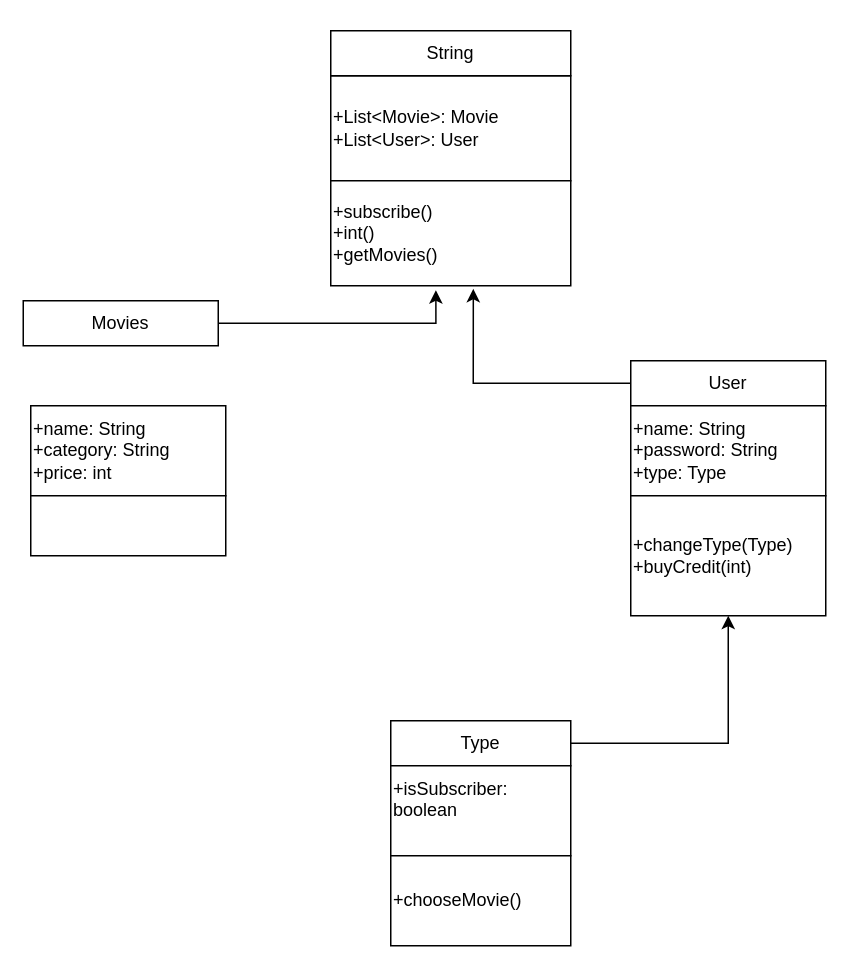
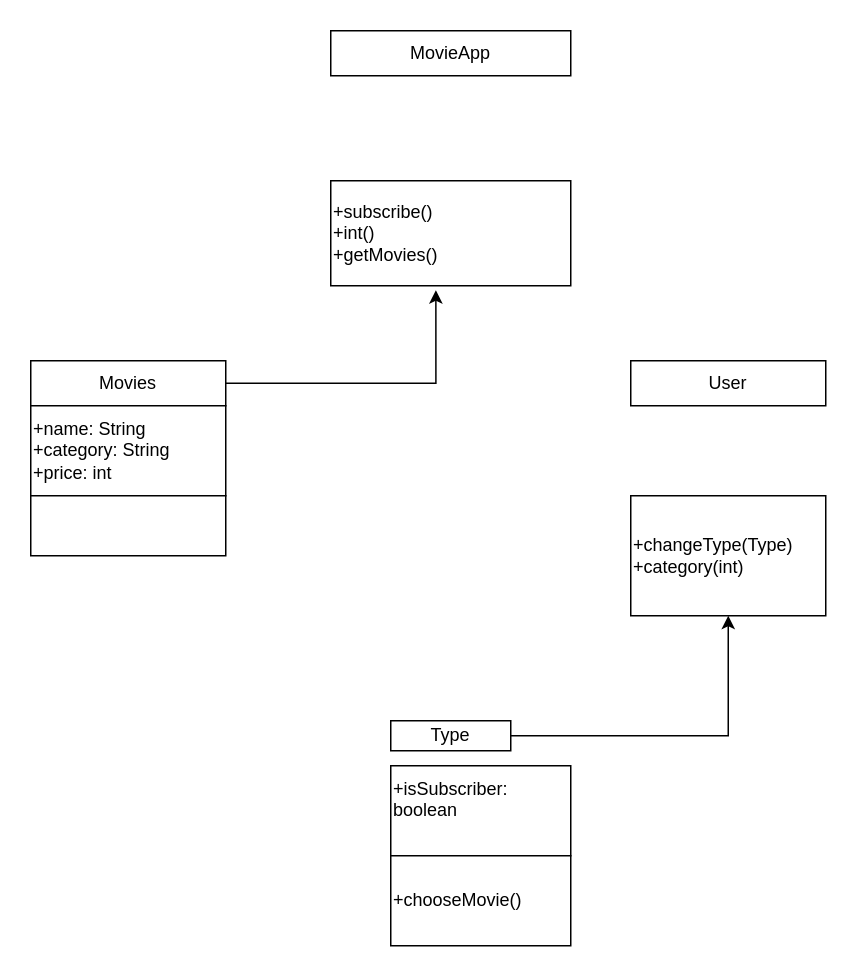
node "String": label "String" -> "MovieApp"
node "+List<Movie>: Movie +List<User>: User": removed
node "Movies": moved (121, 323) -> (128, 383)
edge "User" -> "+subscribe() +int() +getMovies()": removed
node "+name: String +password: String +type: Type": removed
node "+changeType(Type) +buyCredit(int)": label "+changeType(Type) +buyCredit(int)" -> "+changeType(Type) +category(int)"
node "Type": size 180x45 -> 120x30
